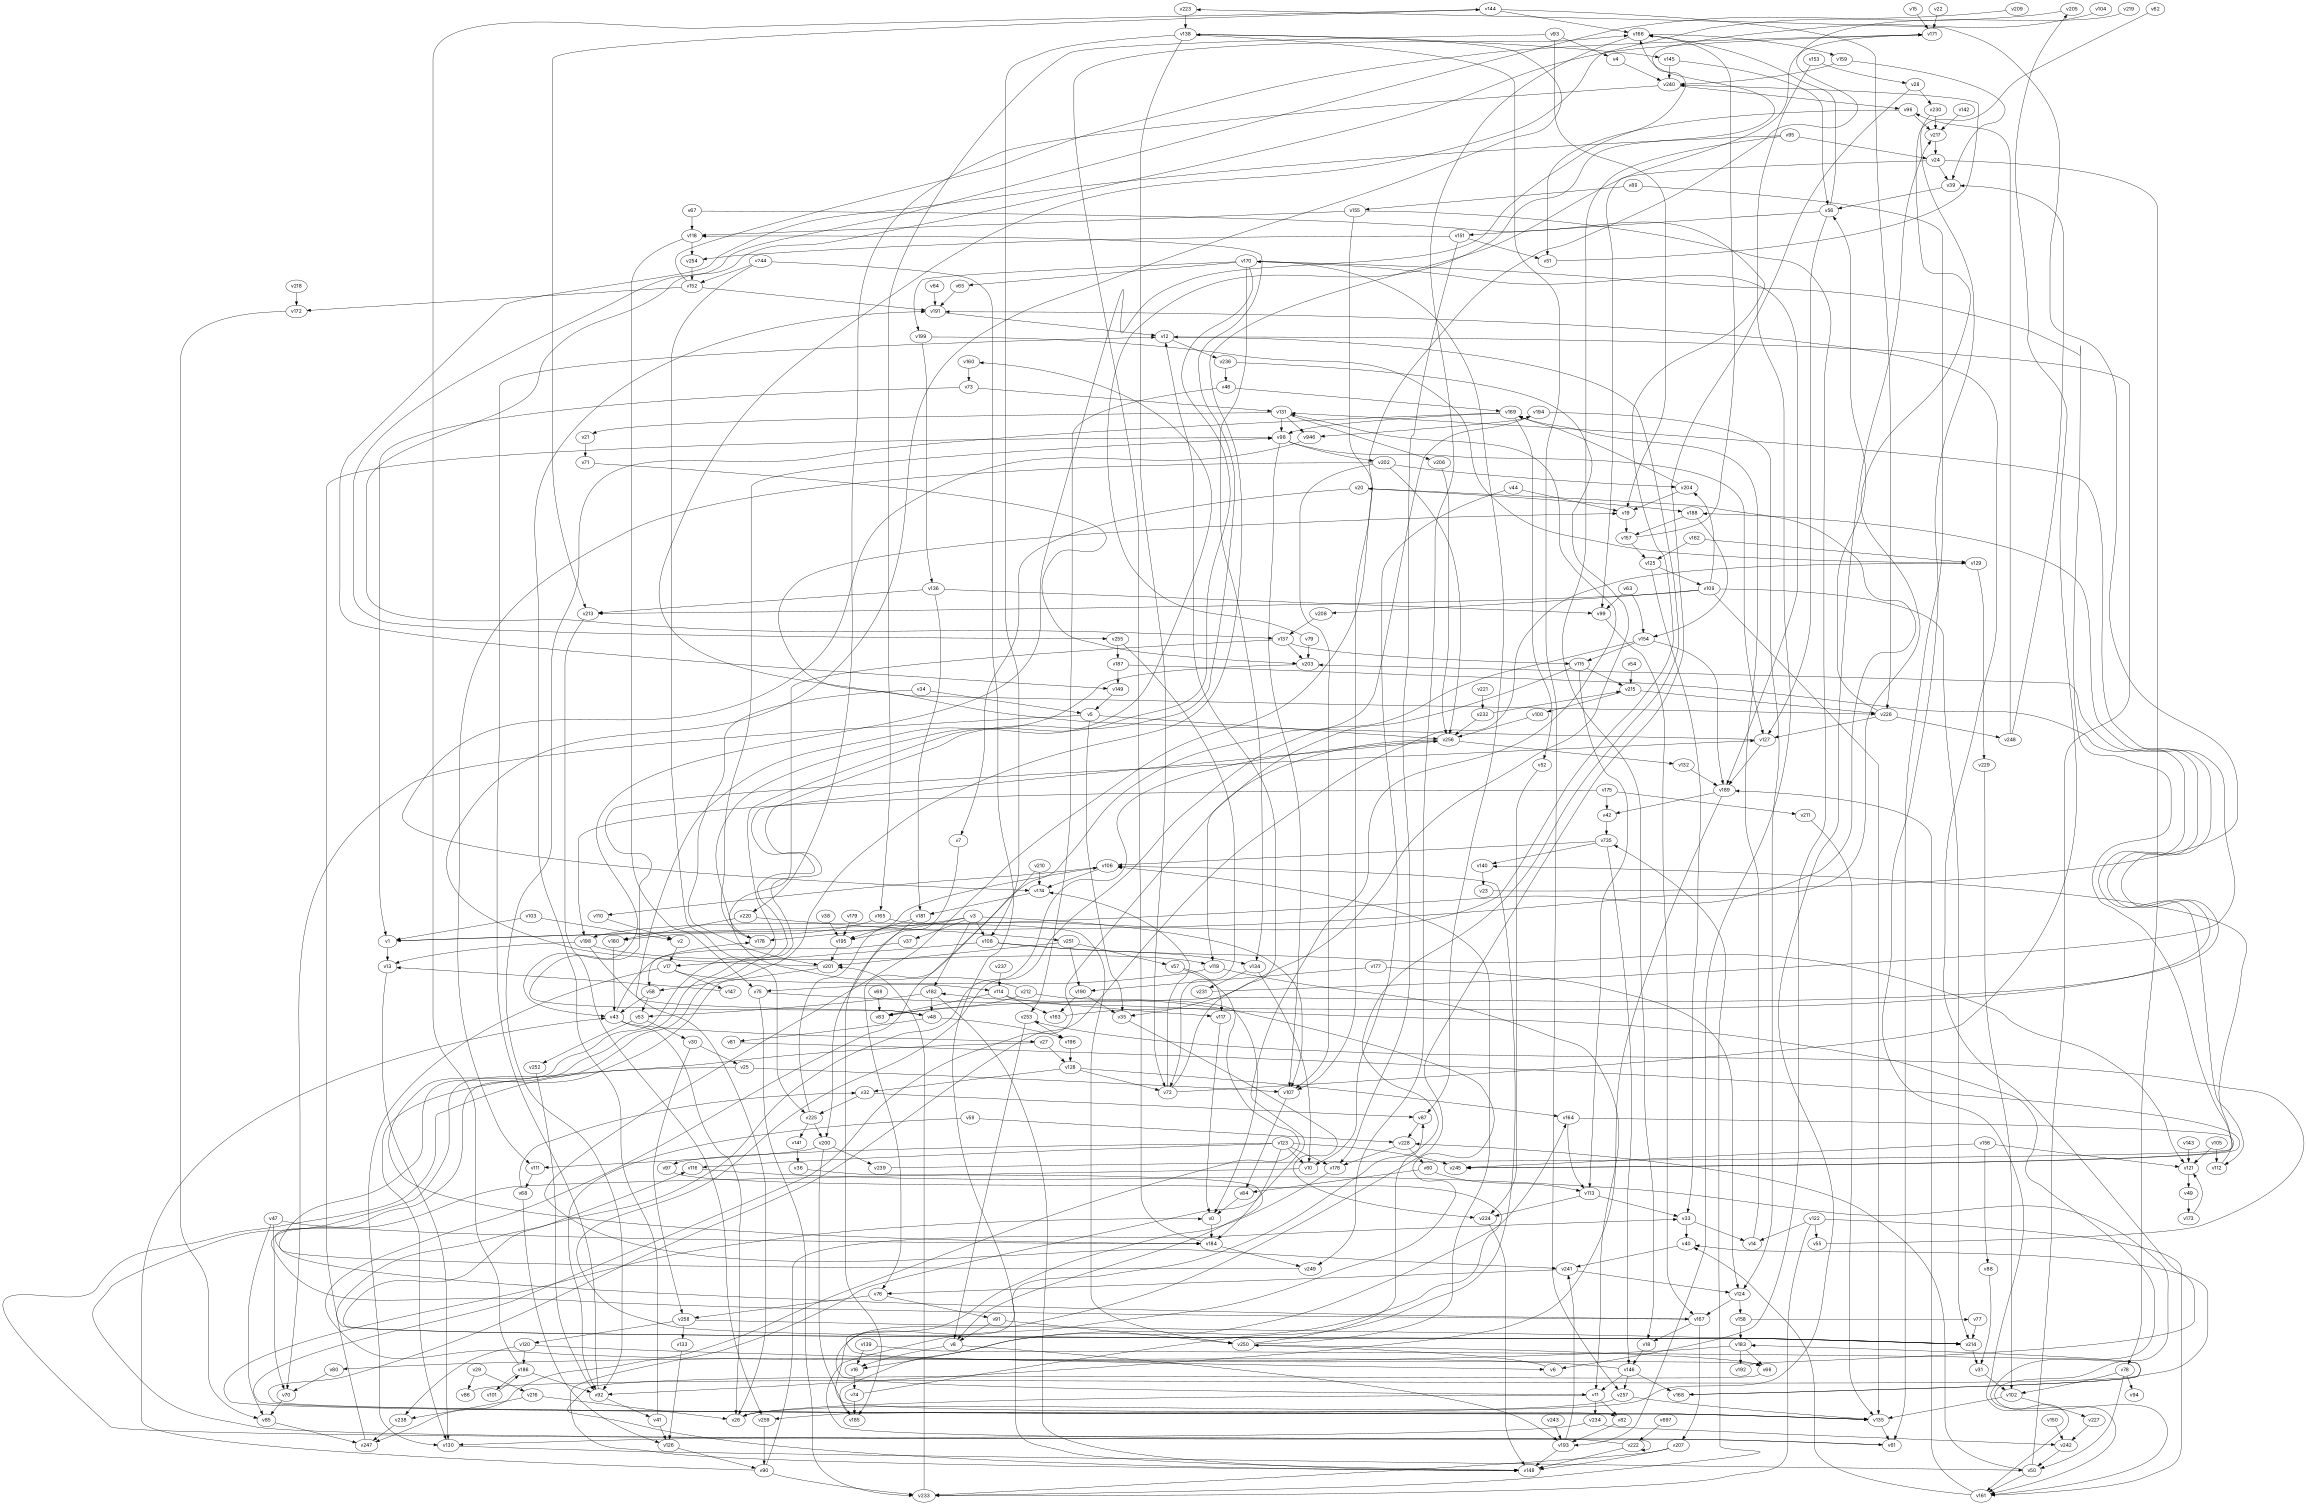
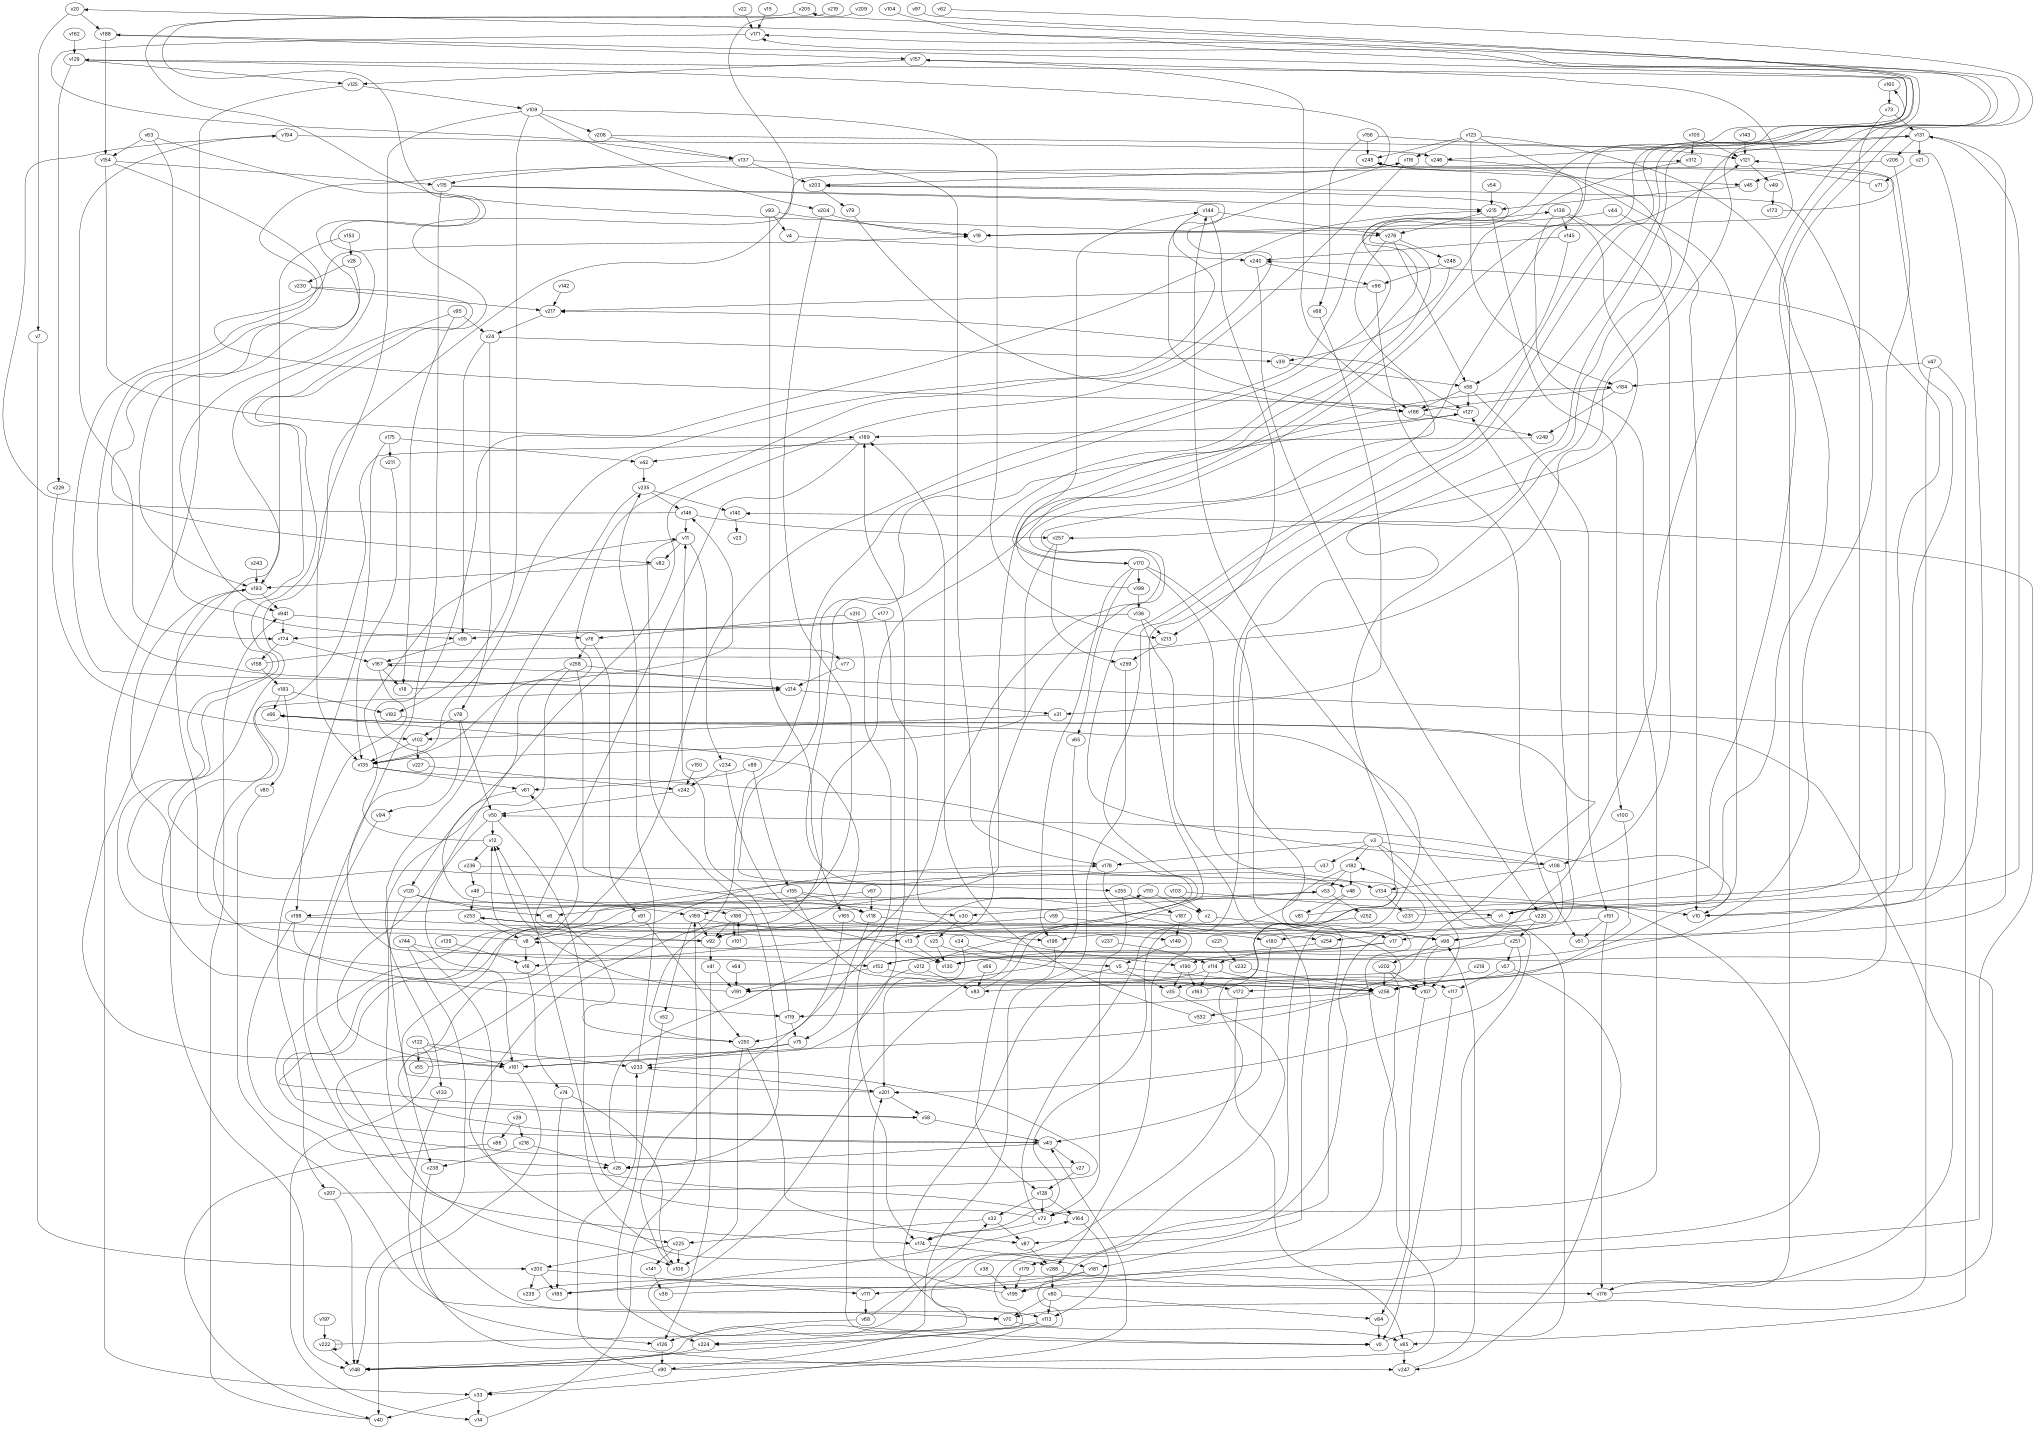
node "v223": removed
node "v159": removed
edge "v208" -> "v10": added
node "v45": added
edge "v63" -> "v193": added
node "v244": label "v244" -> "v744"
edge "v170" -> "v189": now "v170" -> "v196"
node "v946": label "v946" -> "v246"
edge "v202" -> "v204": removed
edge "v162" -> "v125": now "v129" -> "v125"
edge "v79" -> "v203": reversed
node "v226": label "v226" -> "v276"
node "v132": label "v132" -> "v532"
node "v735": label "v735" -> "v235"
edge "v109" -> "v214": now "v109" -> "v192"
edge "v106" -> "v174": now "v94" -> "v174"
node "v147": removed
edge "v155" -> "v179": added
node "v228": label "v228" -> "v288"
edge "v123" -> "v97": removed
node "v112": label "v112" -> "v312"
edge "v30" -> "v258": reversed
edge "v0" -> "v184": now "v0" -> "v144"
node "v241": label "v241" -> "v941"
edge "v60" -> "v70": added
node "v168": removed
node "v697": label "v697" -> "v197"
